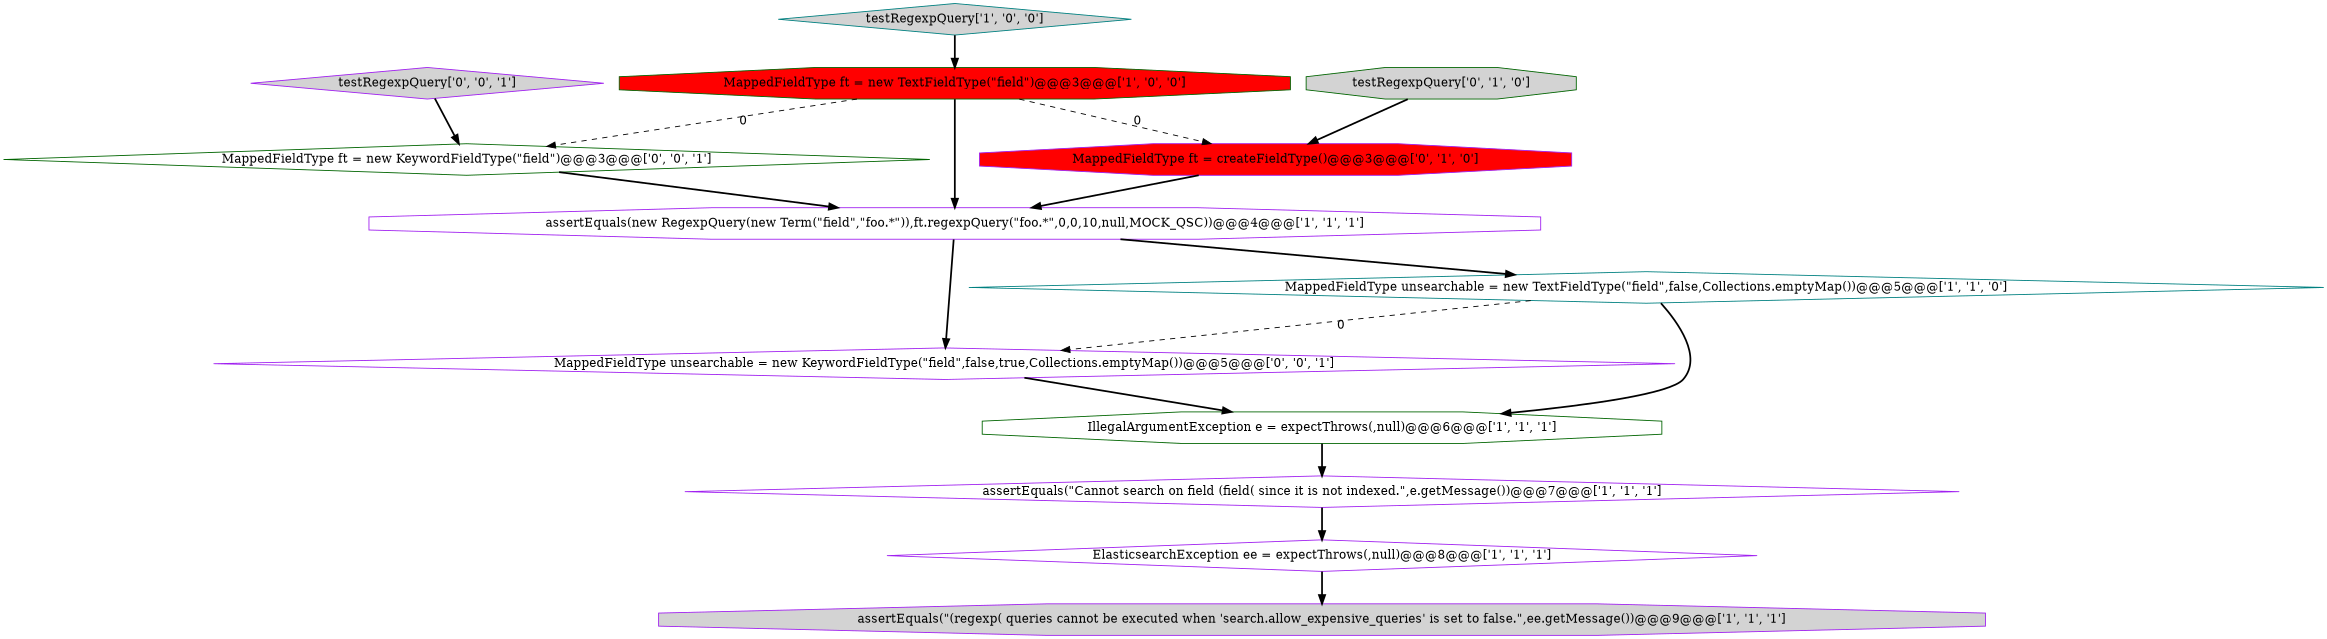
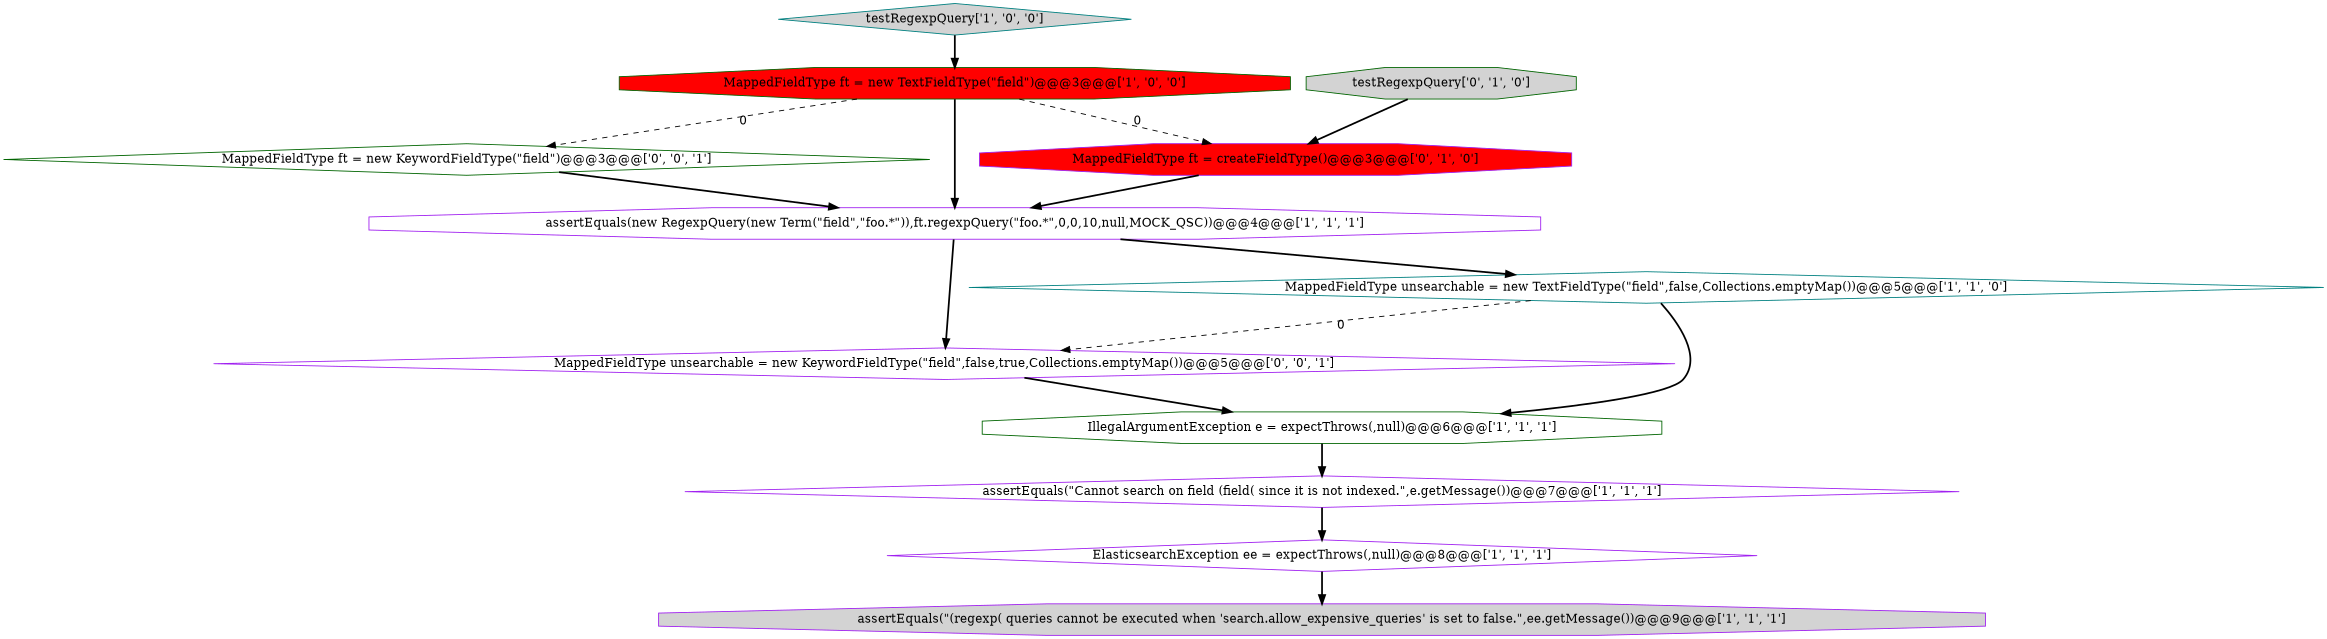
node "testRegexpQuery['0', '0', '1']": removed
